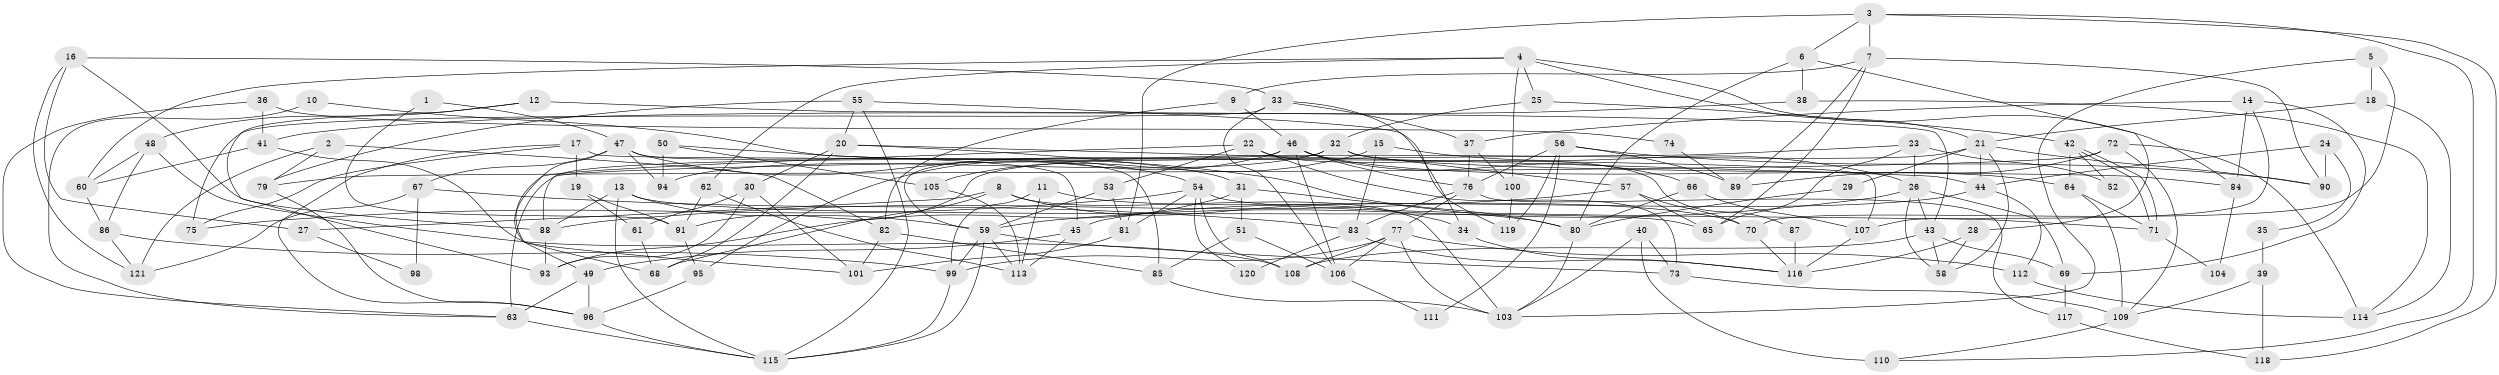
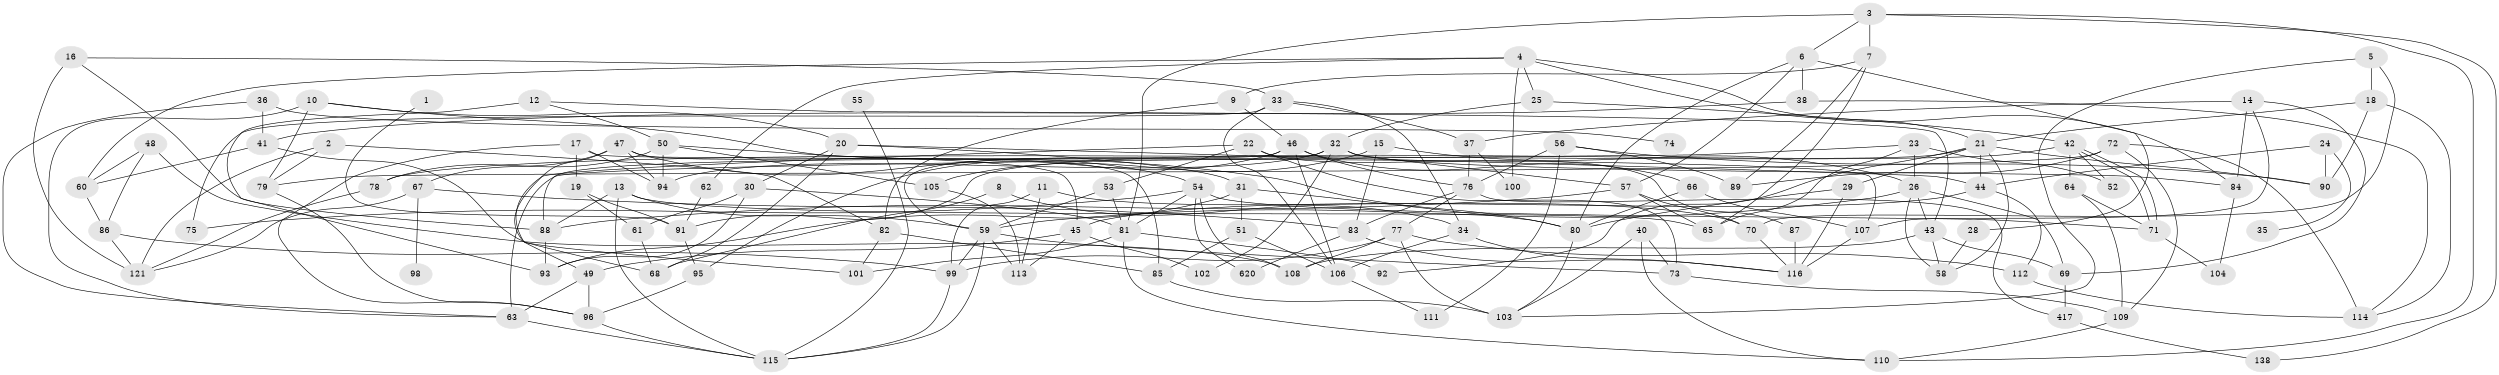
edge "7" -- "90": now "18" -- "90"
edge "1" -- "47": removed
edge "55" -- "79": now "10" -- "79"
edge "12" -- "48": now "12" -- "50"
edge "55" -- "20": now "10" -- "20"
edge "6" -- "57": added
edge "17" -- "75": now "17" -- "94"
edge "74" -- "89": removed
edge "46" -- "64": removed
node "78": added
edge "8" -- "103": removed
node "27": removed
node "119": removed
edge "30" -- "101": now "30" -- "81"
edge "62" -- "113": removed
edge "77" -- "106": now "34" -- "106"
edge "28" -- "116": now "29" -- "116"
node "102": added
node "120": label "120" -> "620"
node "92": added
node "39": removed
node "117": label "117" -> "417"
edge "81" -- "110": added
node "118": label "118" -> "138"
